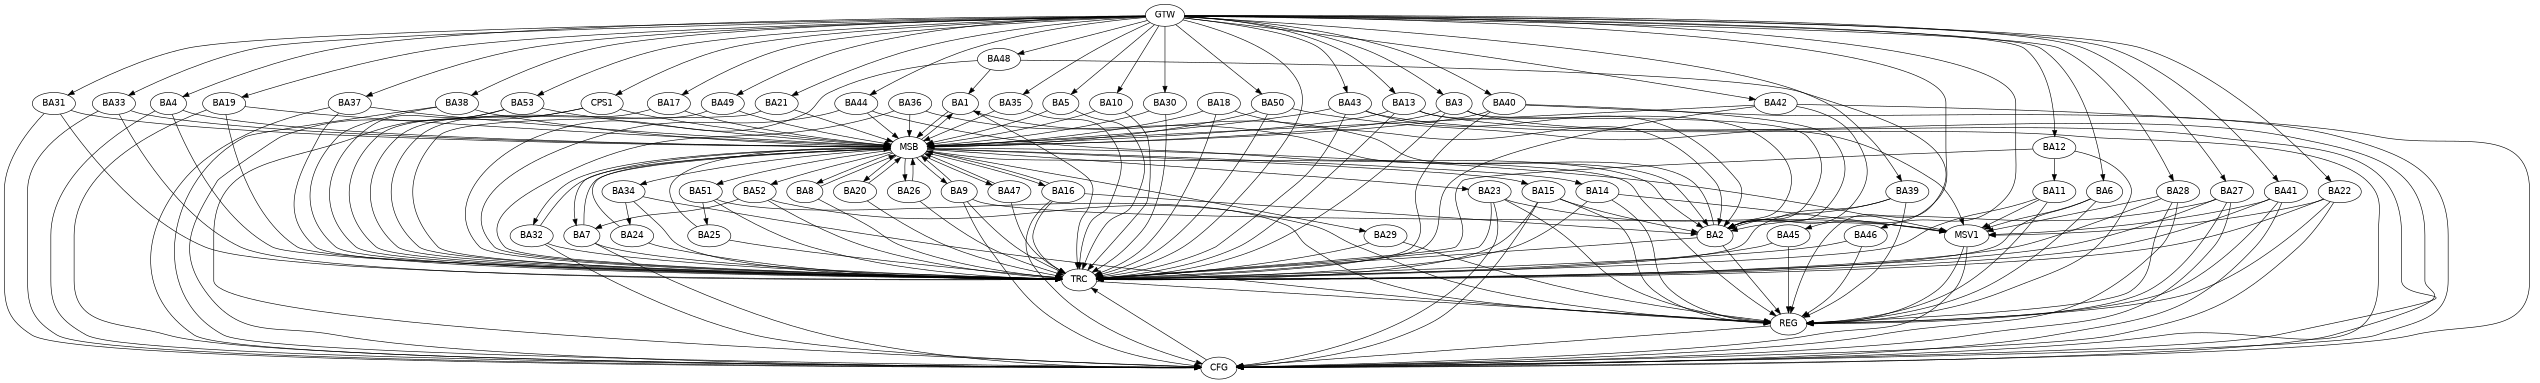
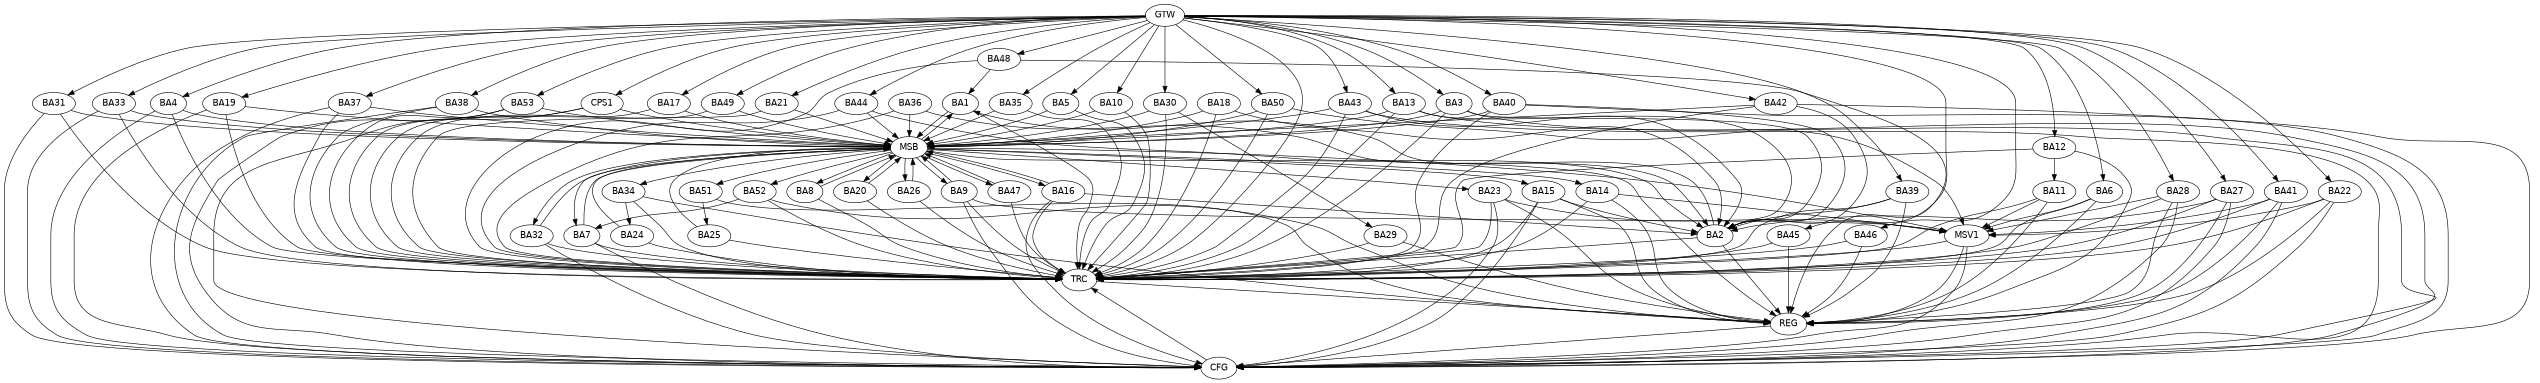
edge "MSB" -> "BA29": now "BA30" -> "BA29"
edge "BA51" -> "TRC": now "MSV1" -> "TRC"
